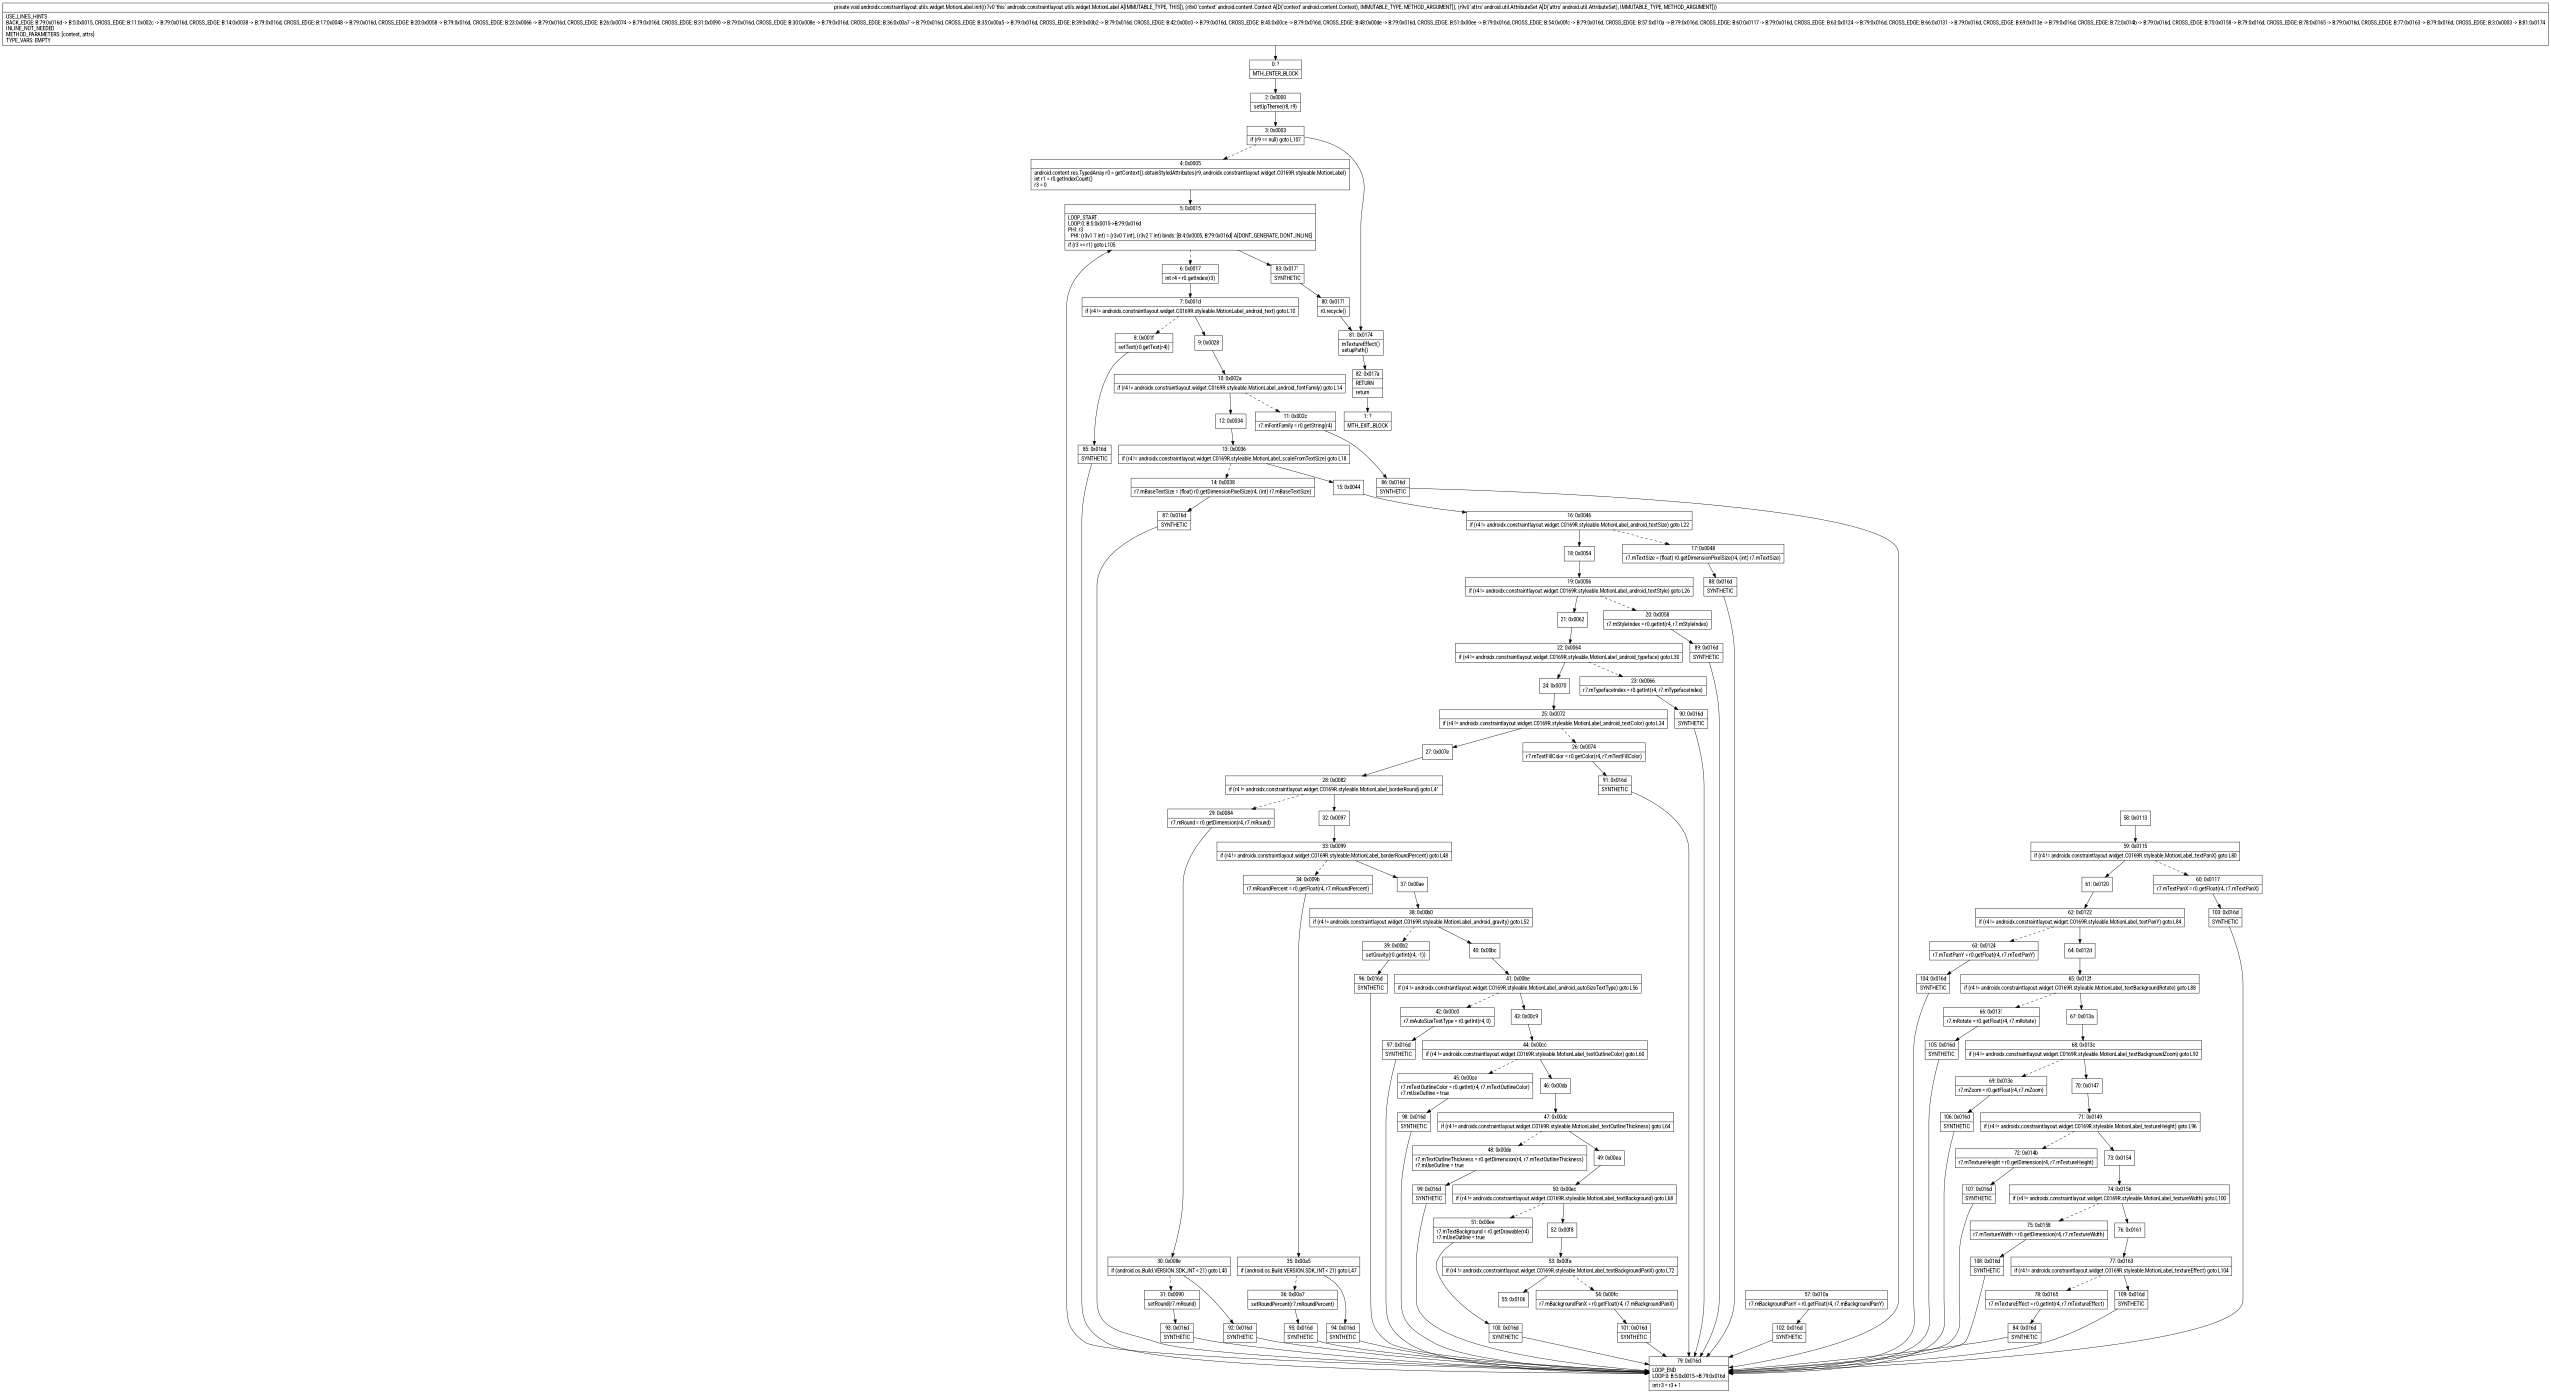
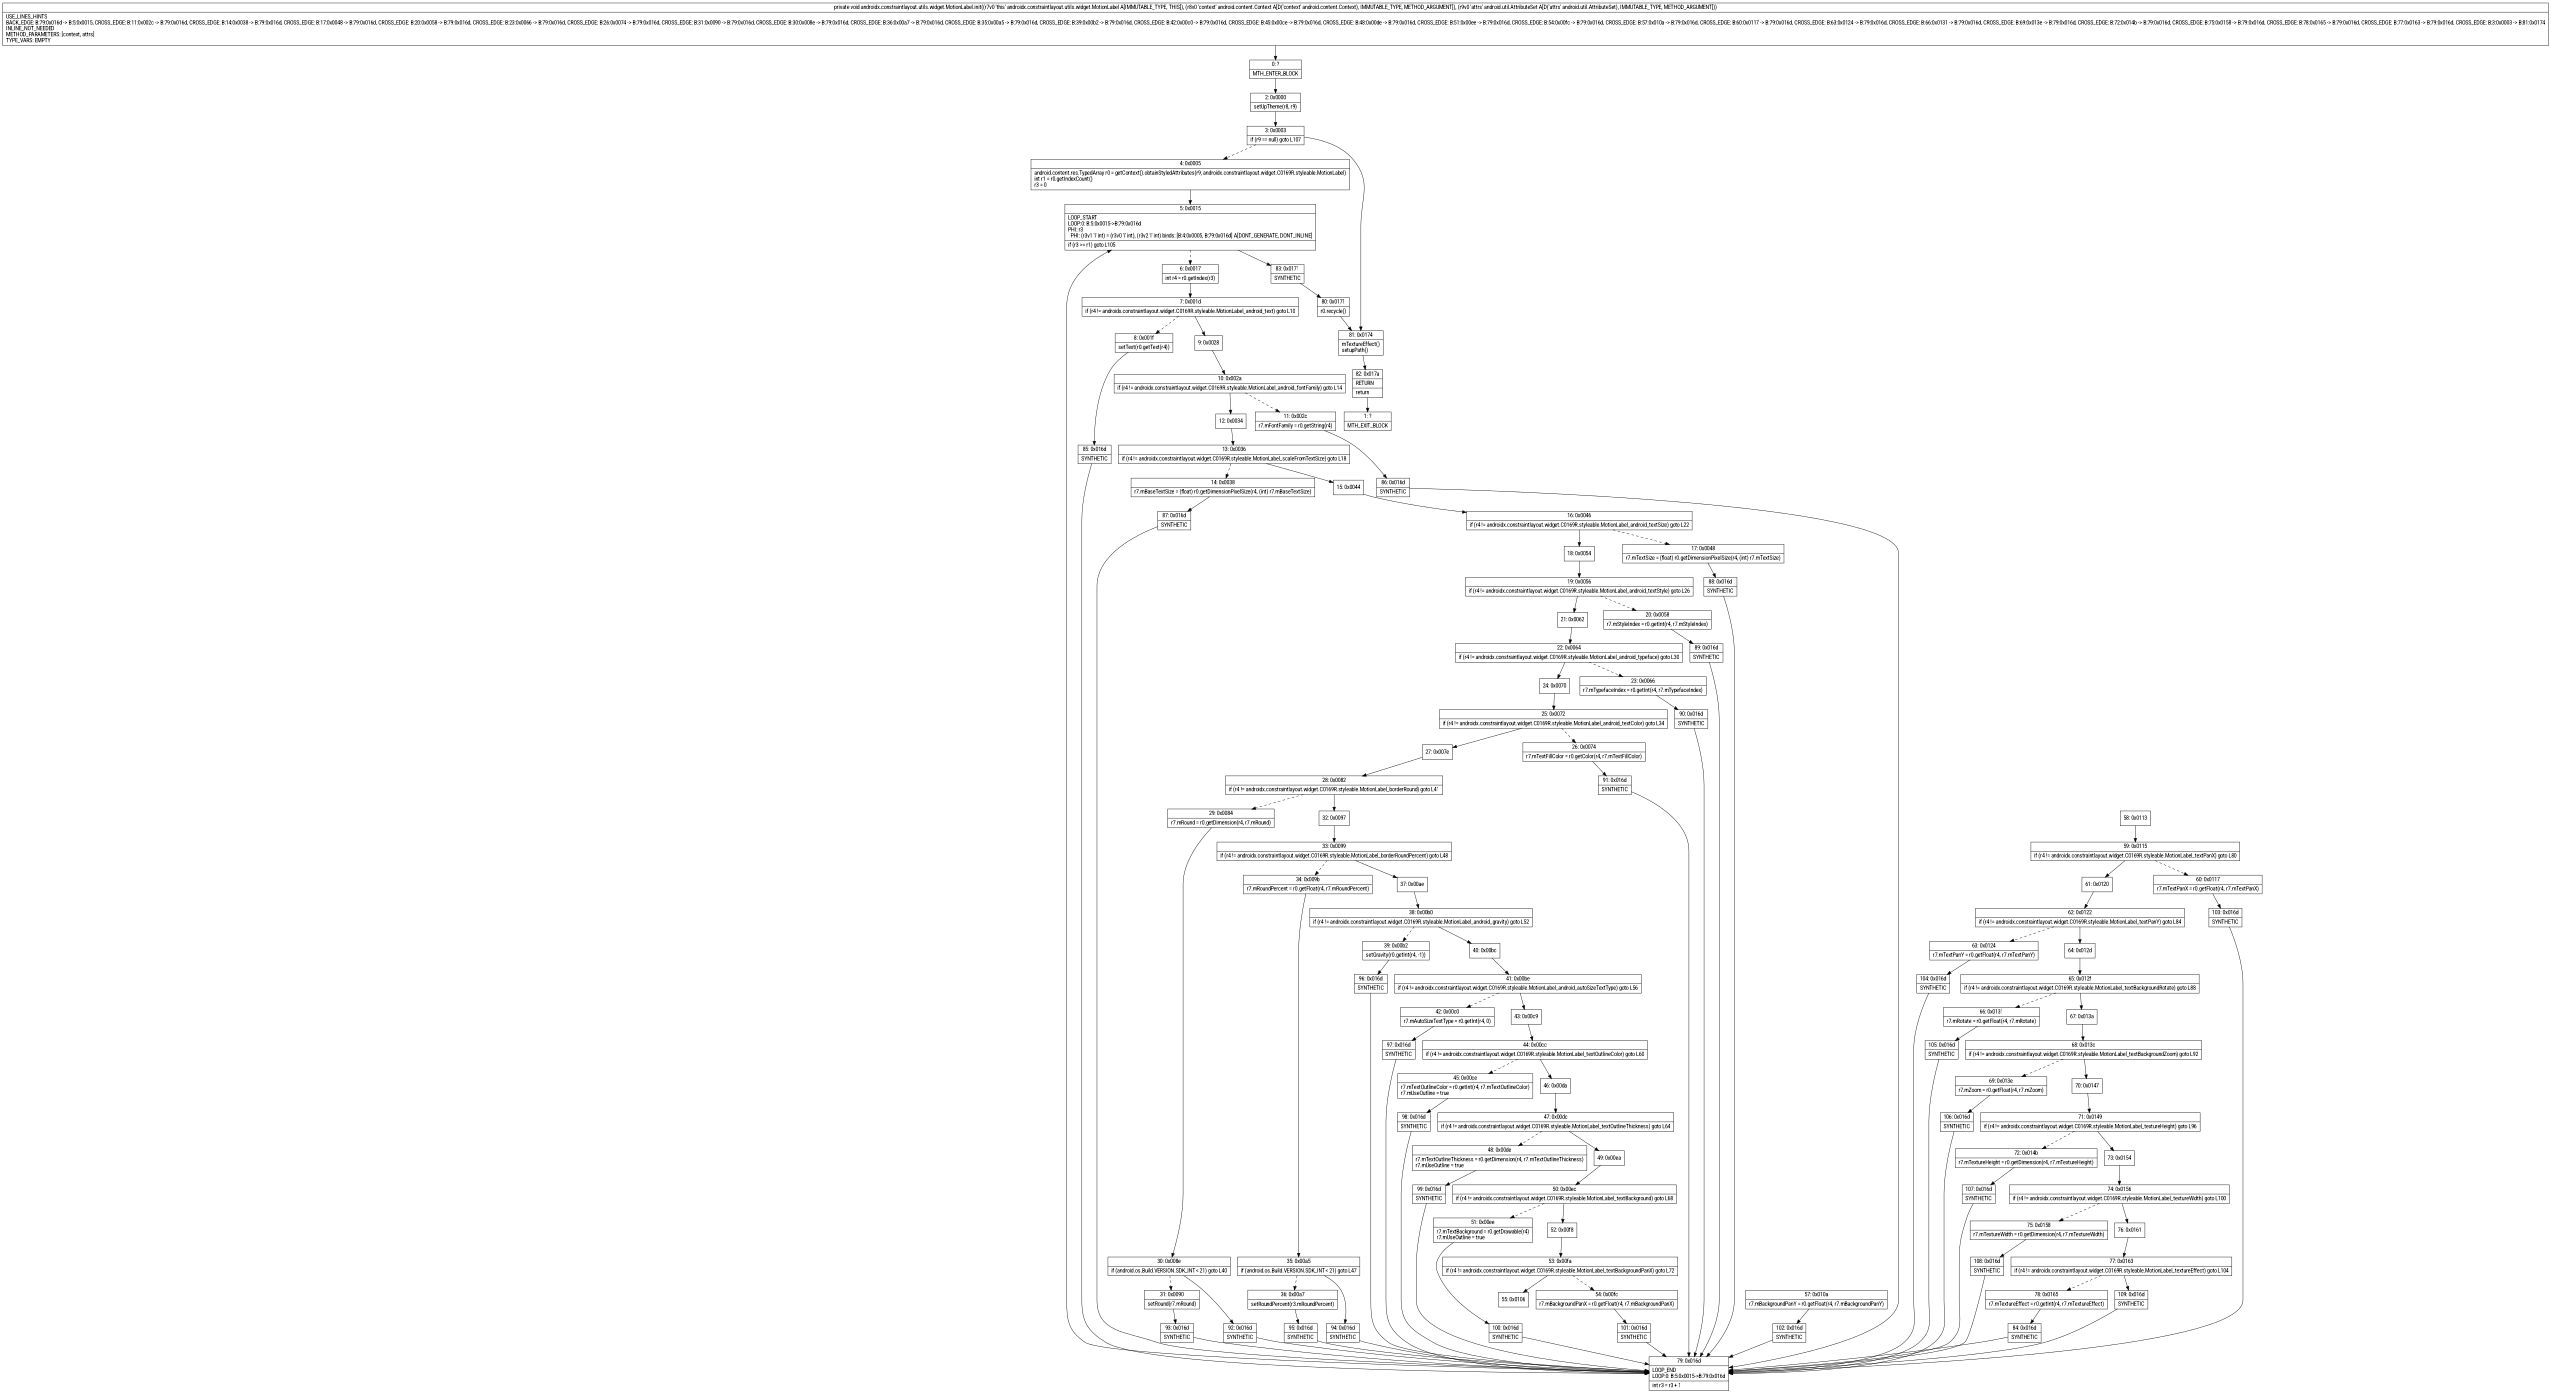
node "36: 0x00a7": text "setRoundPercent(r7.mRoundPercent)" -> "setRoundPercent(r3.mRoundPercent)"
